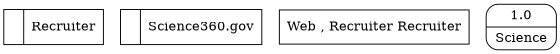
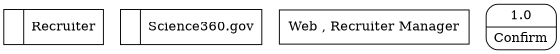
node "Web , Recruiter Recruiter": label "Web , Recruiter Recruiter" -> "Web , Recruiter Manager"
node "1.0": text "Science" -> "Confirm"
